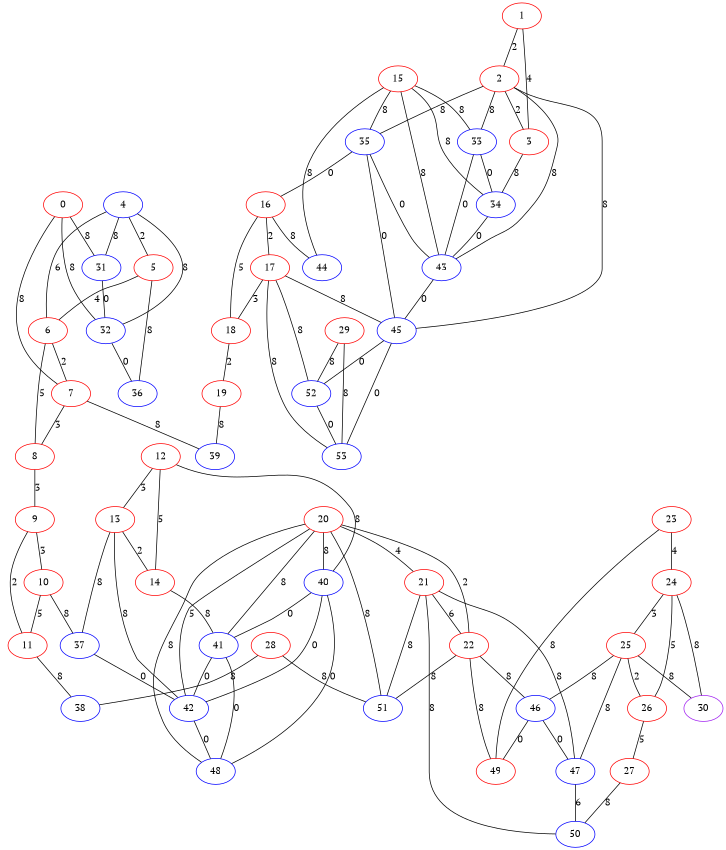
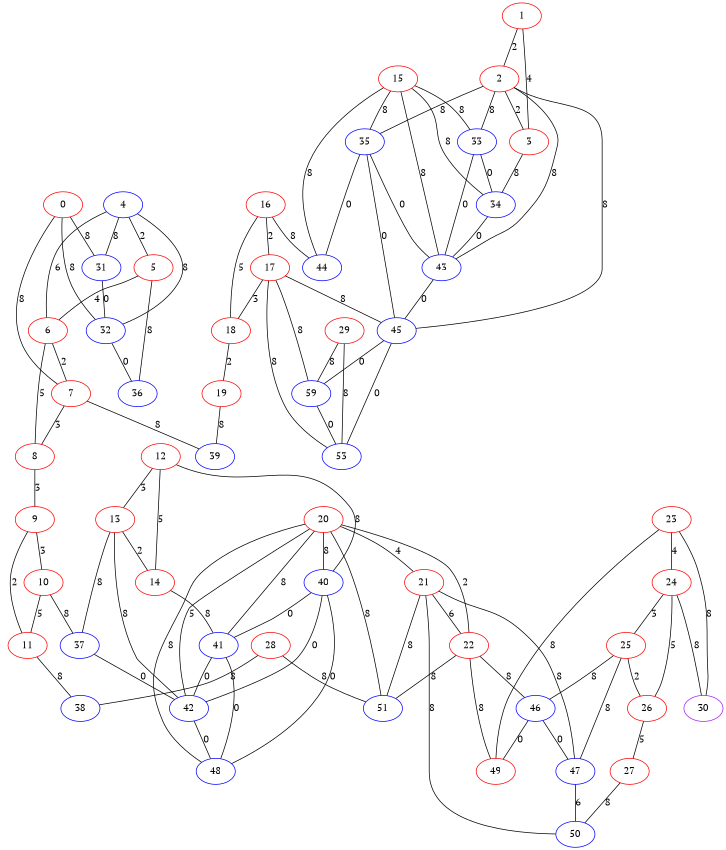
edge "35" -- "16": now "35" -- "44"
node "52": label "52" -> "59"
edge "25" -- "30": now "23" -- "30"
